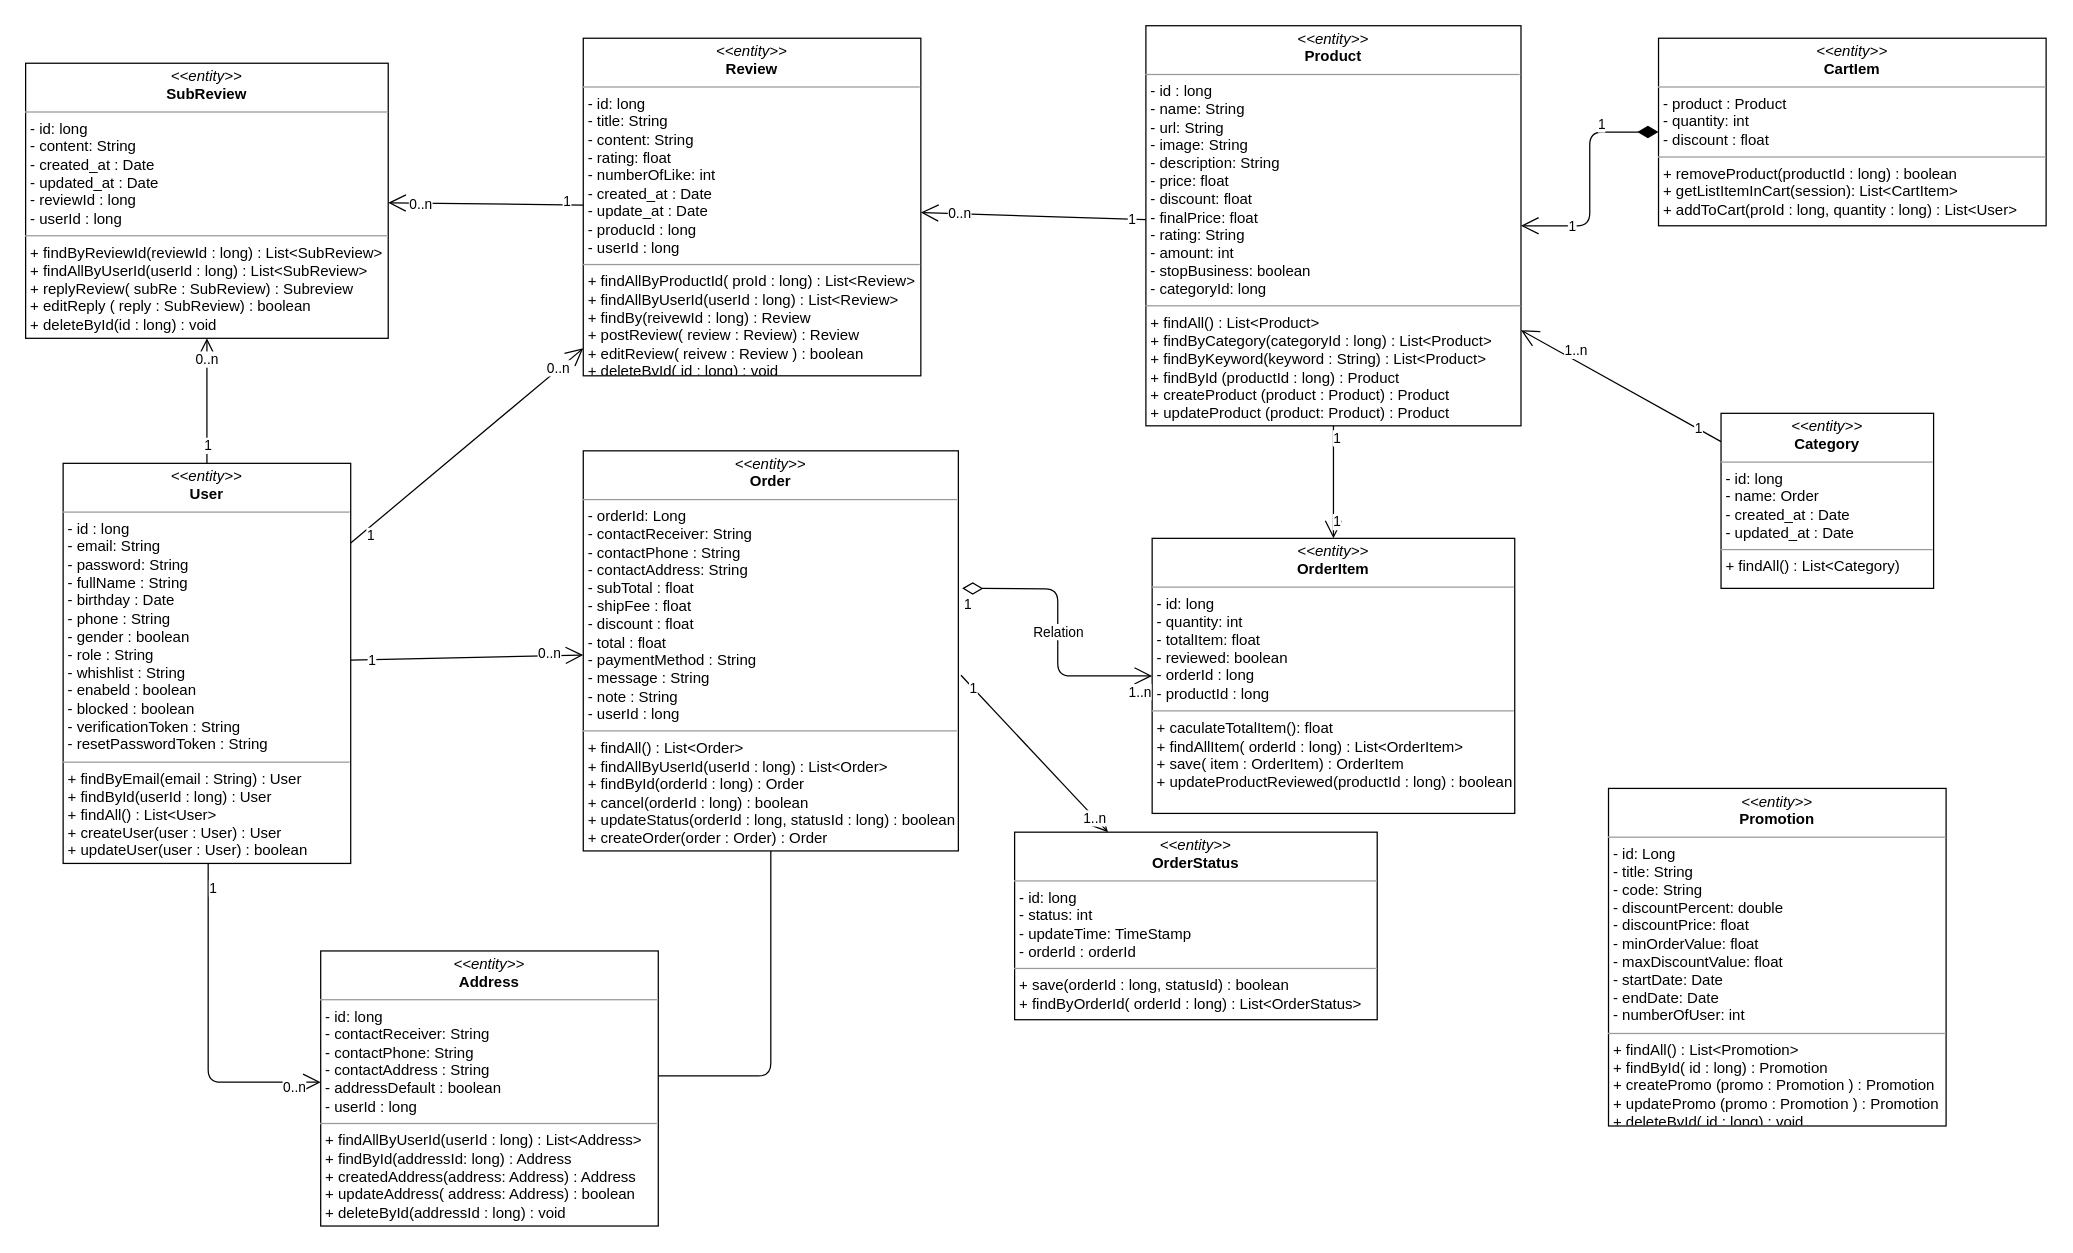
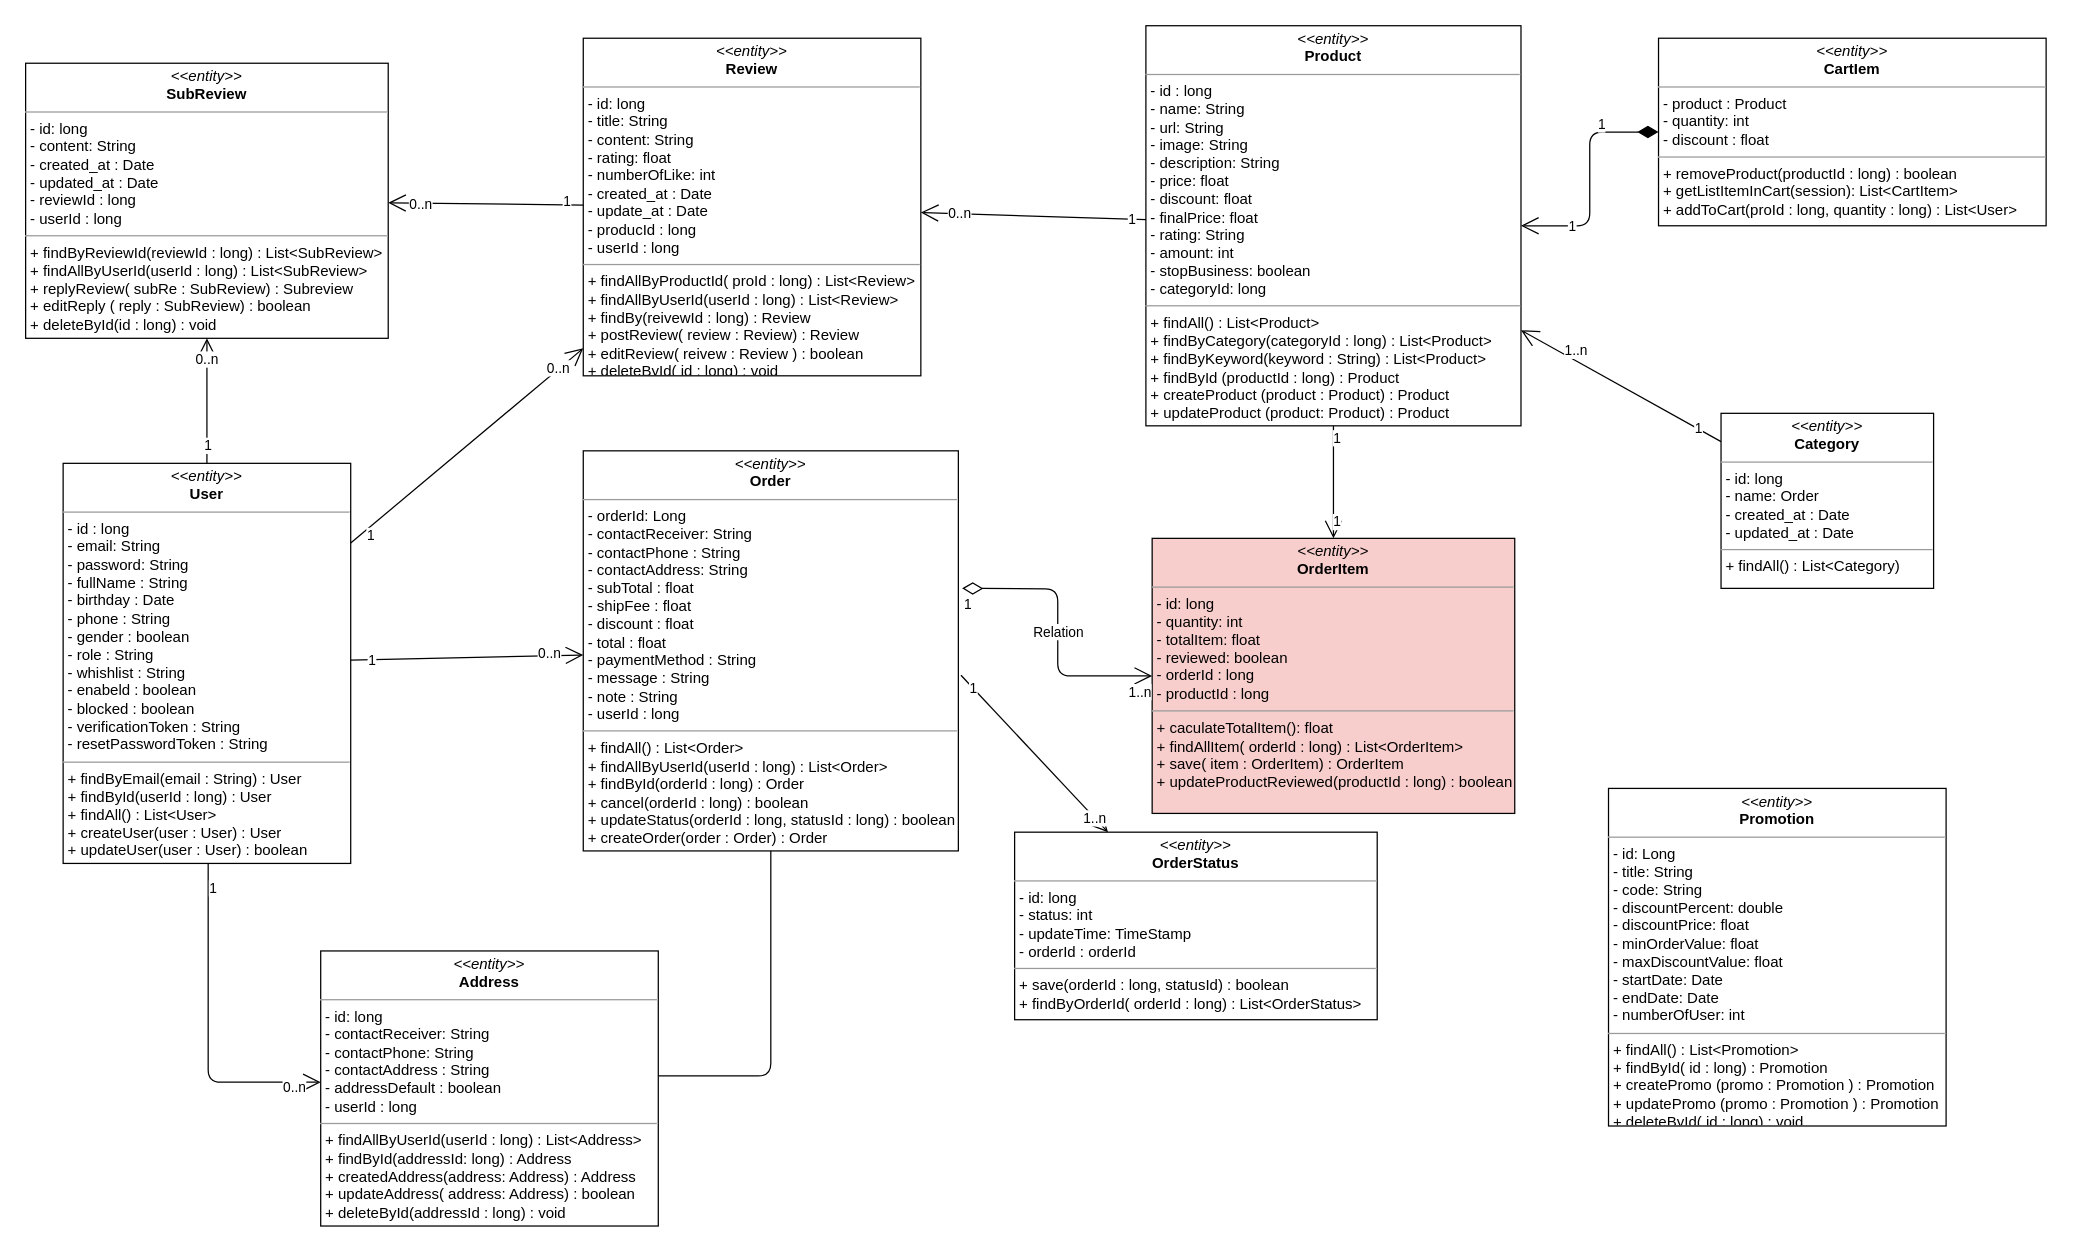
node "<<entity>> OrderItem - id: long - quantity: int - totalItem: float - reviewed: boolean - orderId : long - productId : long + caculateTotalItem(): float + findAllItem( orderId : long) : List<OrderItem> + save( item : OrderItem) : OrderItem + updateProductReviewed(productId : long) : boolean": fillcolor #ffffff -> #f8cecc
